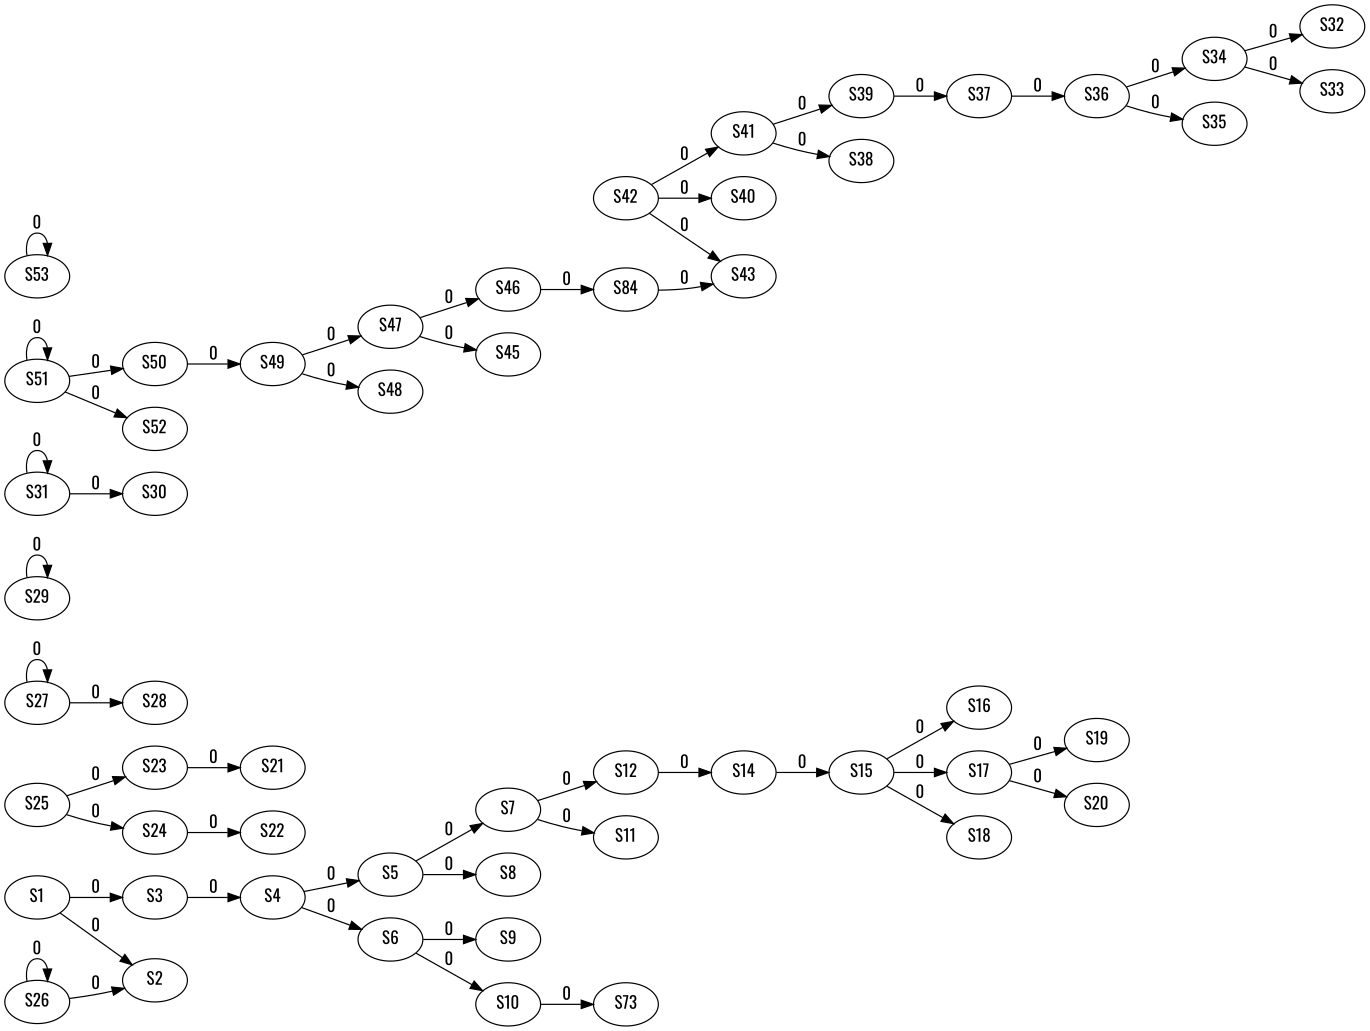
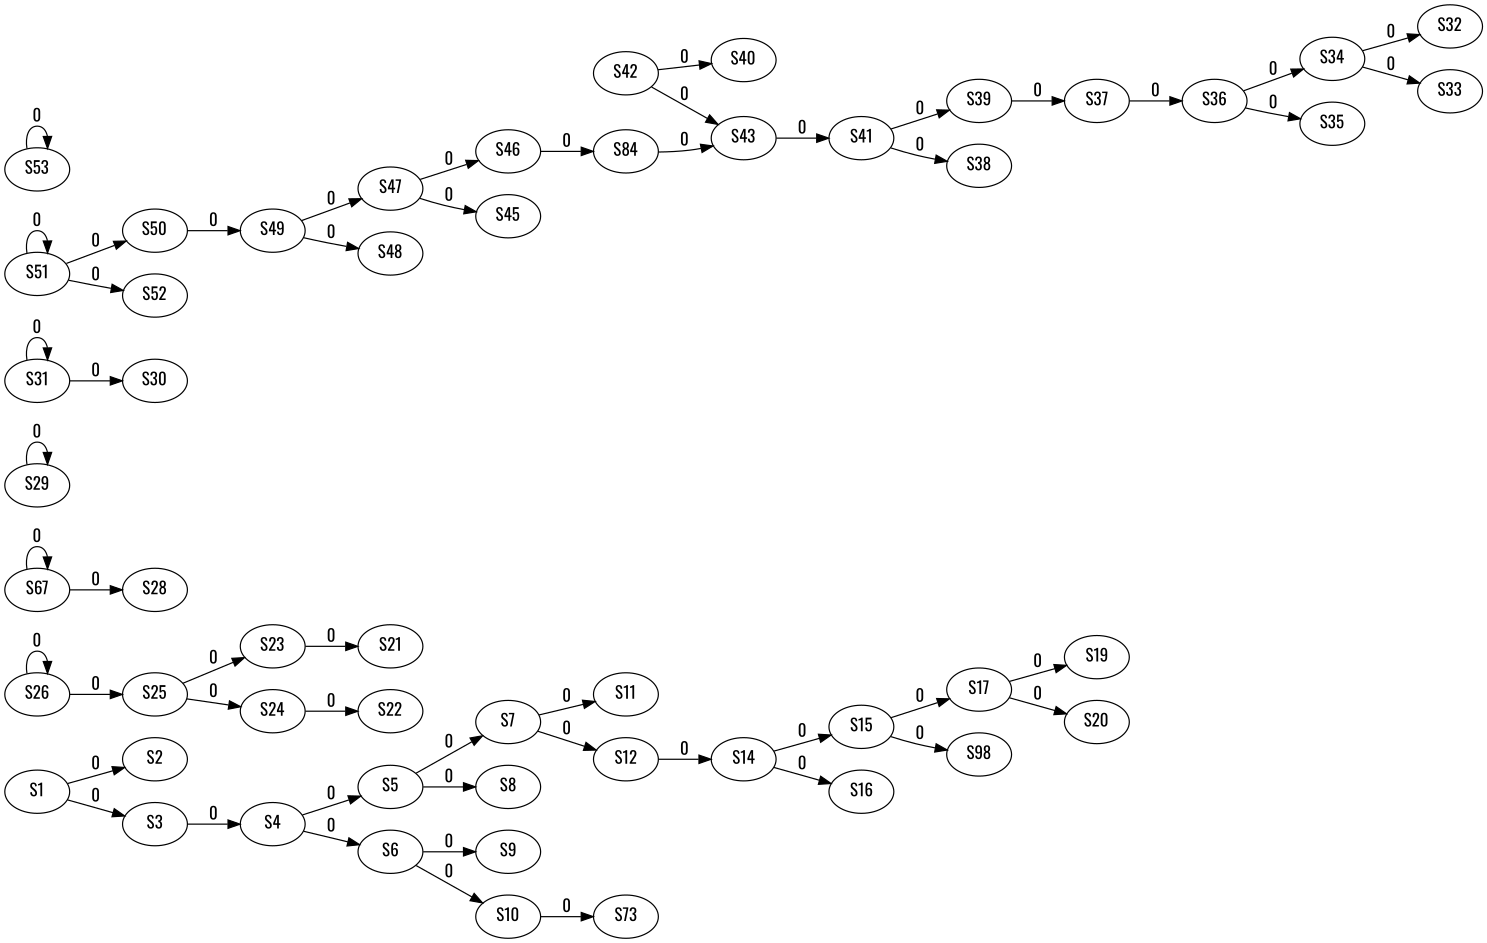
edge "S42" -> "S41": now "S43" -> "S41"
node "S27": label "S27" -> "S67"
edge "S15" -> "S16": now "S14" -> "S16"
node "S18": label "S18" -> "S98"
edge "S26" -> "S2": now "S26" -> "S25"
